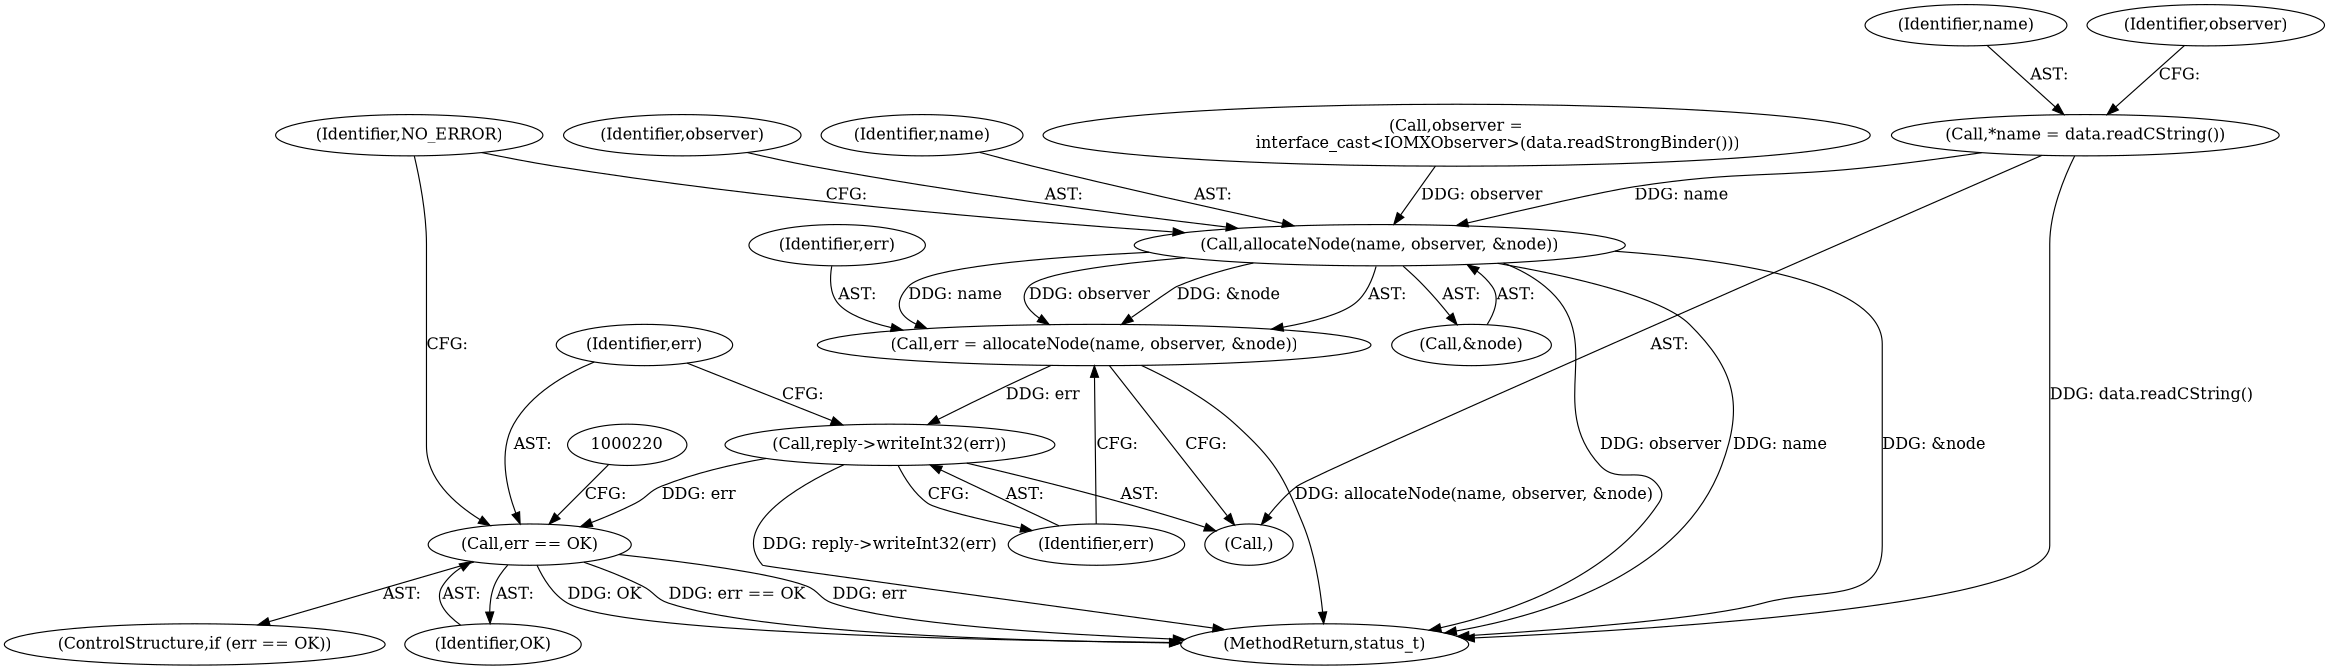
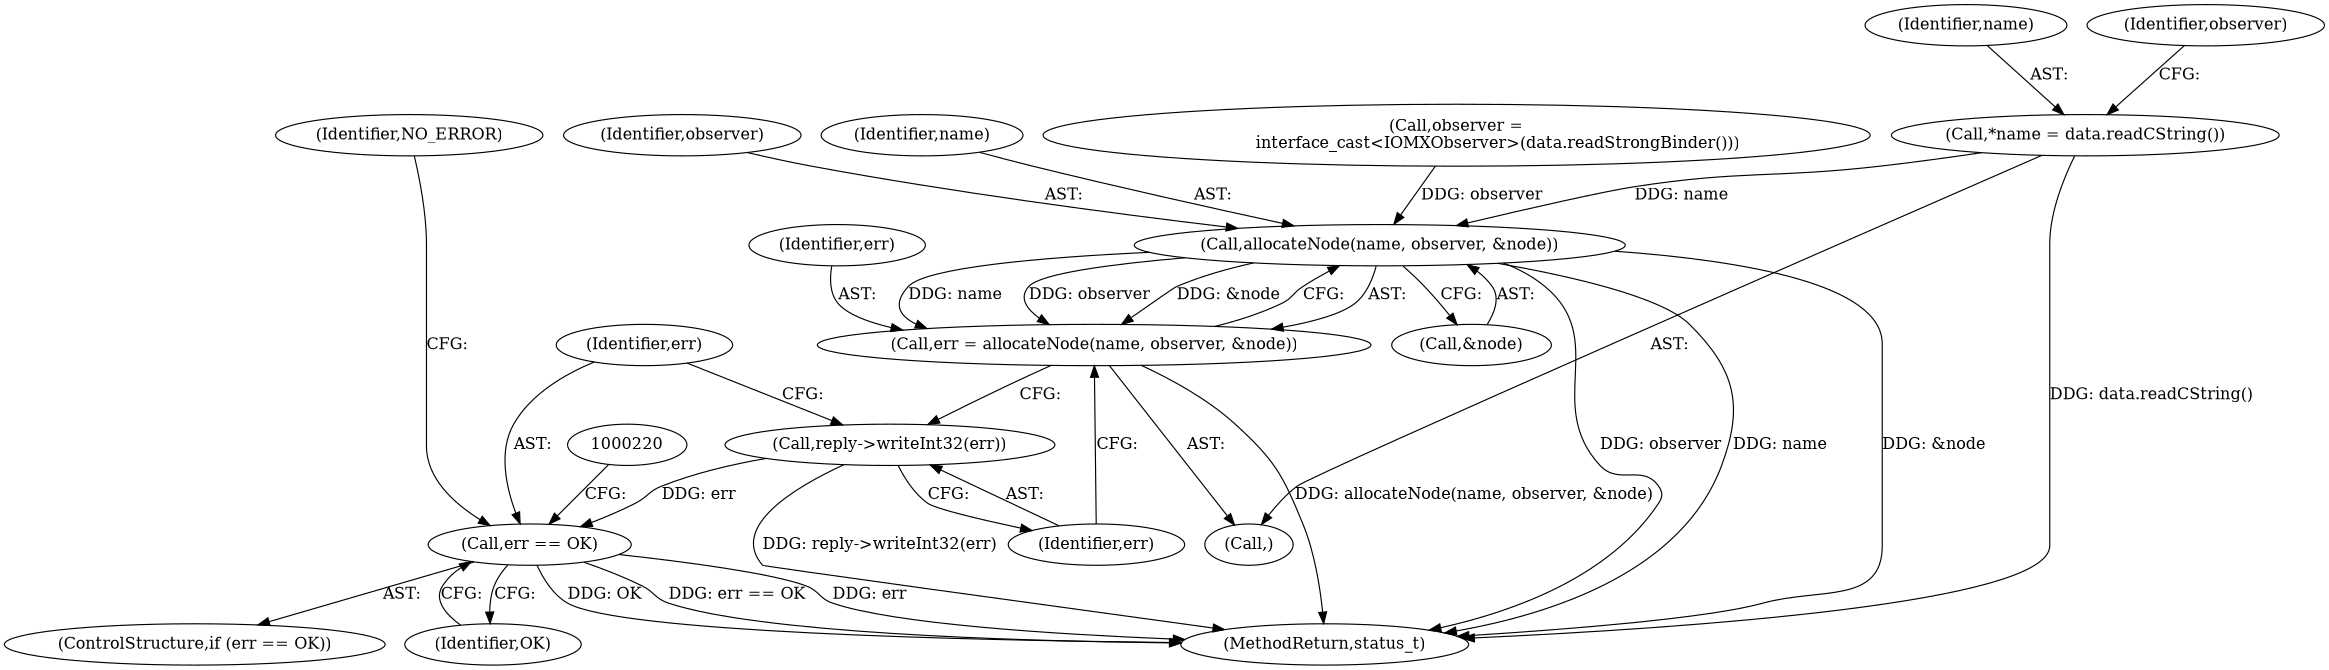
edge "(Identifier,NO_ERROR)" -> "(Call,allocateNode(name, observer, &node))": now "(Call,err = allocateNode(name, observer, &node))" -> "(Call,allocateNode(name, observer, &node))"
edge "(Call,allocateNode(name, observer, &node))" -> "(Call,&node)": label "AST: " -> "CFG: "
edge "(Call,err = allocateNode(name, observer, &node))" -> "(Call,reply->writeInt32(err))": label "DDG: err" -> "CFG: "
edge "(Call,err = allocateNode(name, observer, &node))" -> "(Call,)": label "CFG: " -> "AST: "
edge "(Call,reply->writeInt32(err))" -> "(Call,)": removed, label "AST:"
edge "(Identifier,OK)" -> "(Call,err == OK)": label "AST: " -> "CFG: "
edge "(Call,err == OK)" -> "(Identifier,OK)": label "AST: " -> "CFG: "
